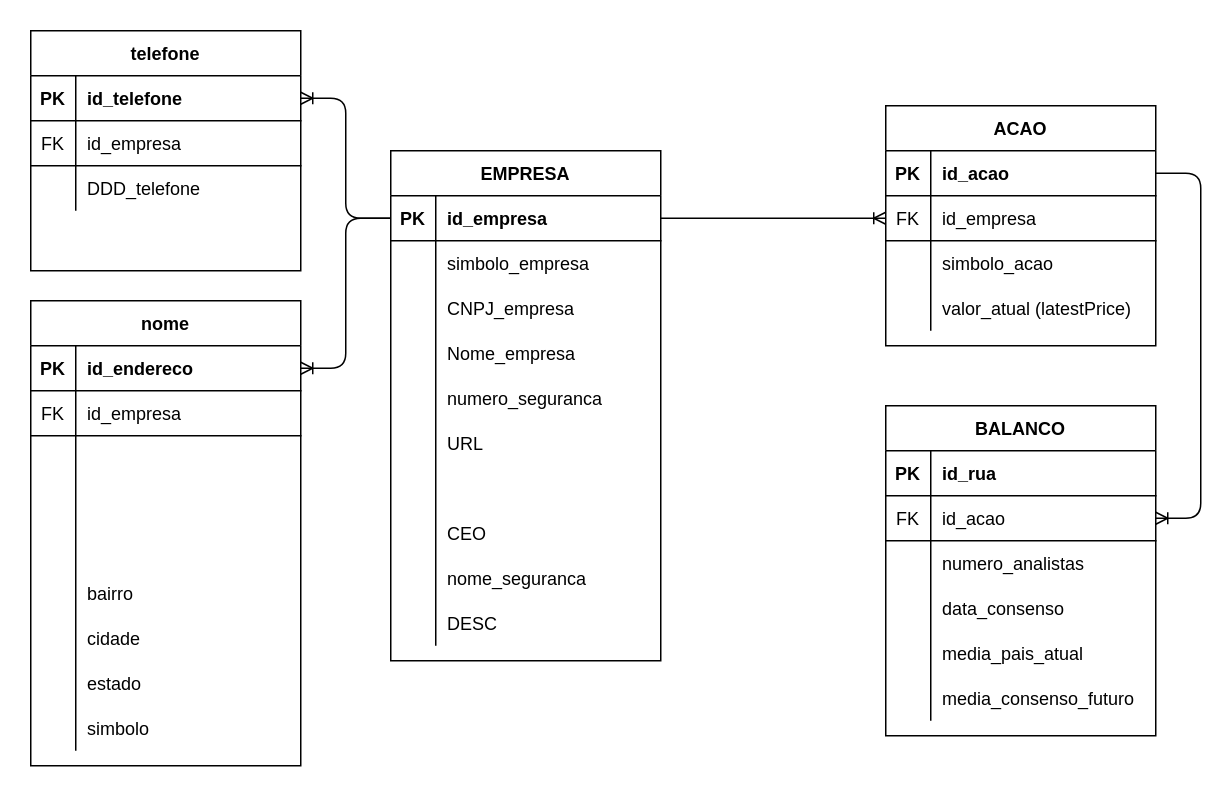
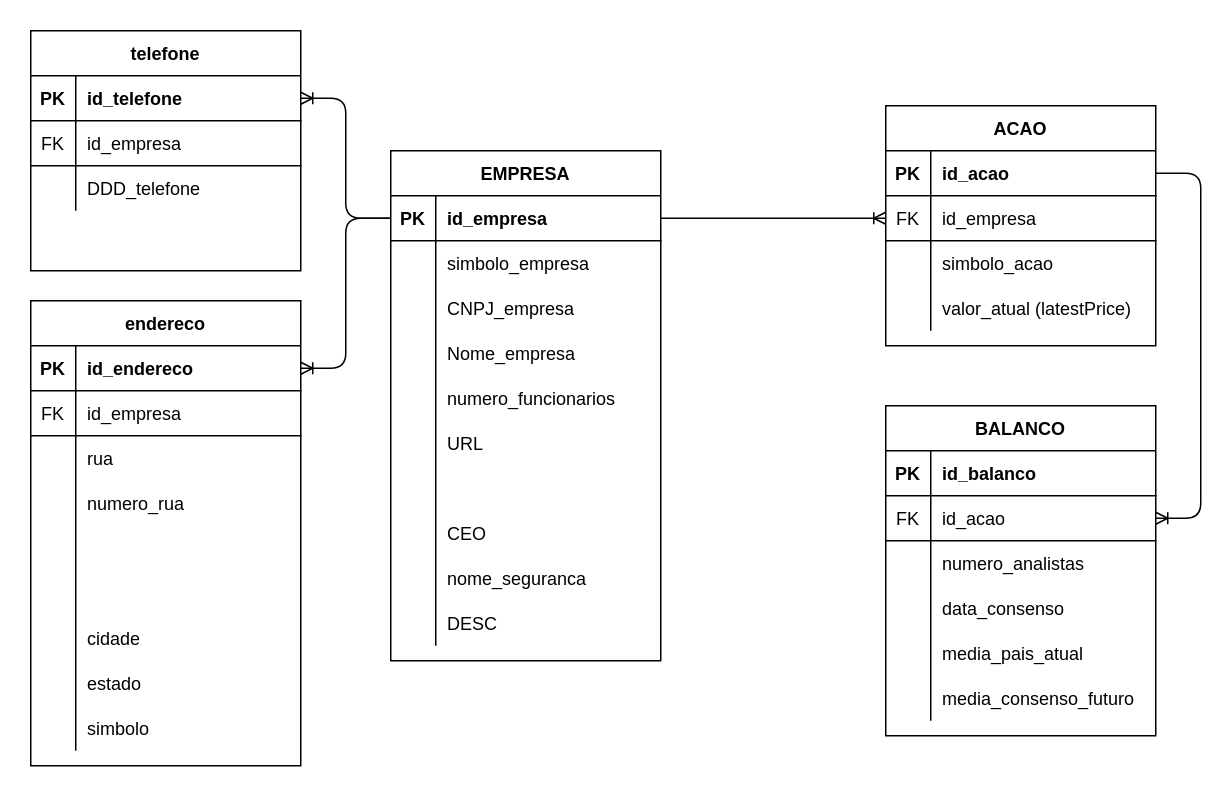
node "nome": label "nome" -> "endereco"
node "numero_seguranca": label "numero_seguranca" -> "numero_funcionarios"
node "rua": added
node "id_rua": label "id_rua" -> "id_balanco"
node "numero_rua": added
node "bairro": removed
